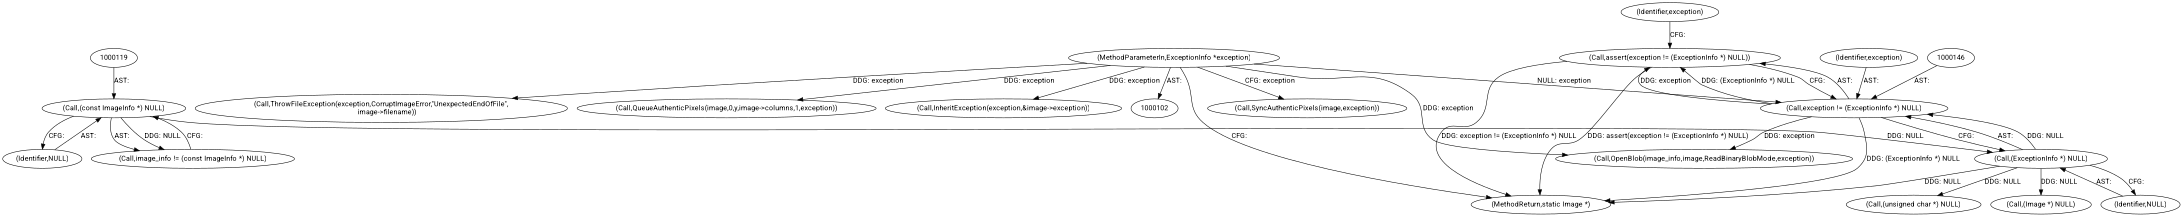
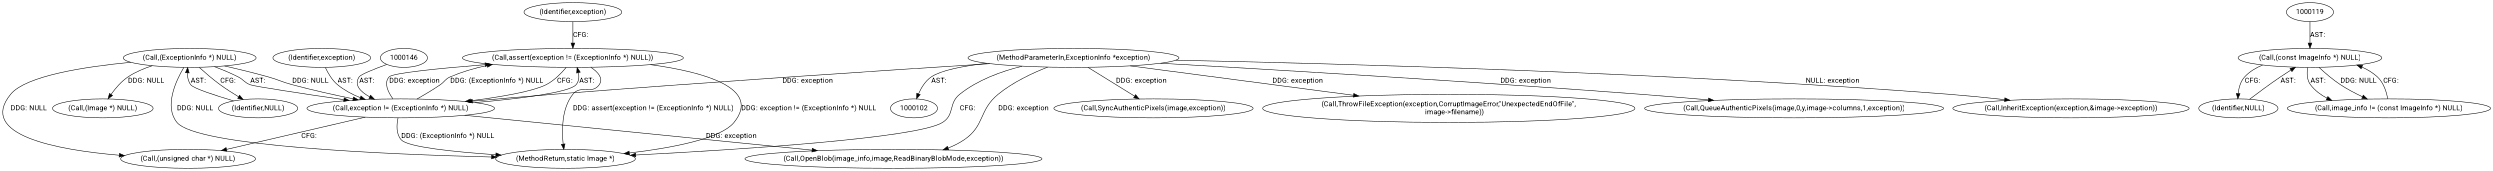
edge "(MethodParameterIn,ExceptionInfo *exception)" -> "(Call,InheritException(exception,&image->exception))": label "DDG: exception" -> "NULL: exception"
edge "(MethodParameterIn,ExceptionInfo *exception)" -> "(Call,SyncAuthenticPixels(image,exception))": label "CFG: exception" -> "DDG: exception"
edge "(MethodParameterIn,ExceptionInfo *exception)" -> "(Call,exception != (ExceptionInfo *) NULL)": label "NULL: exception" -> "DDG: exception"
edge "(Call,(const ImageInfo *) NULL)" -> "(Call,(ExceptionInfo *) NULL)": removed, label "DDG: NULL"
edge "(Call,exception != (ExceptionInfo *) NULL)" -> "(Call,(ExceptionInfo *) NULL)": now "(Call,exception != (ExceptionInfo *) NULL)" -> "(Call,(unsigned char *) NULL)"
